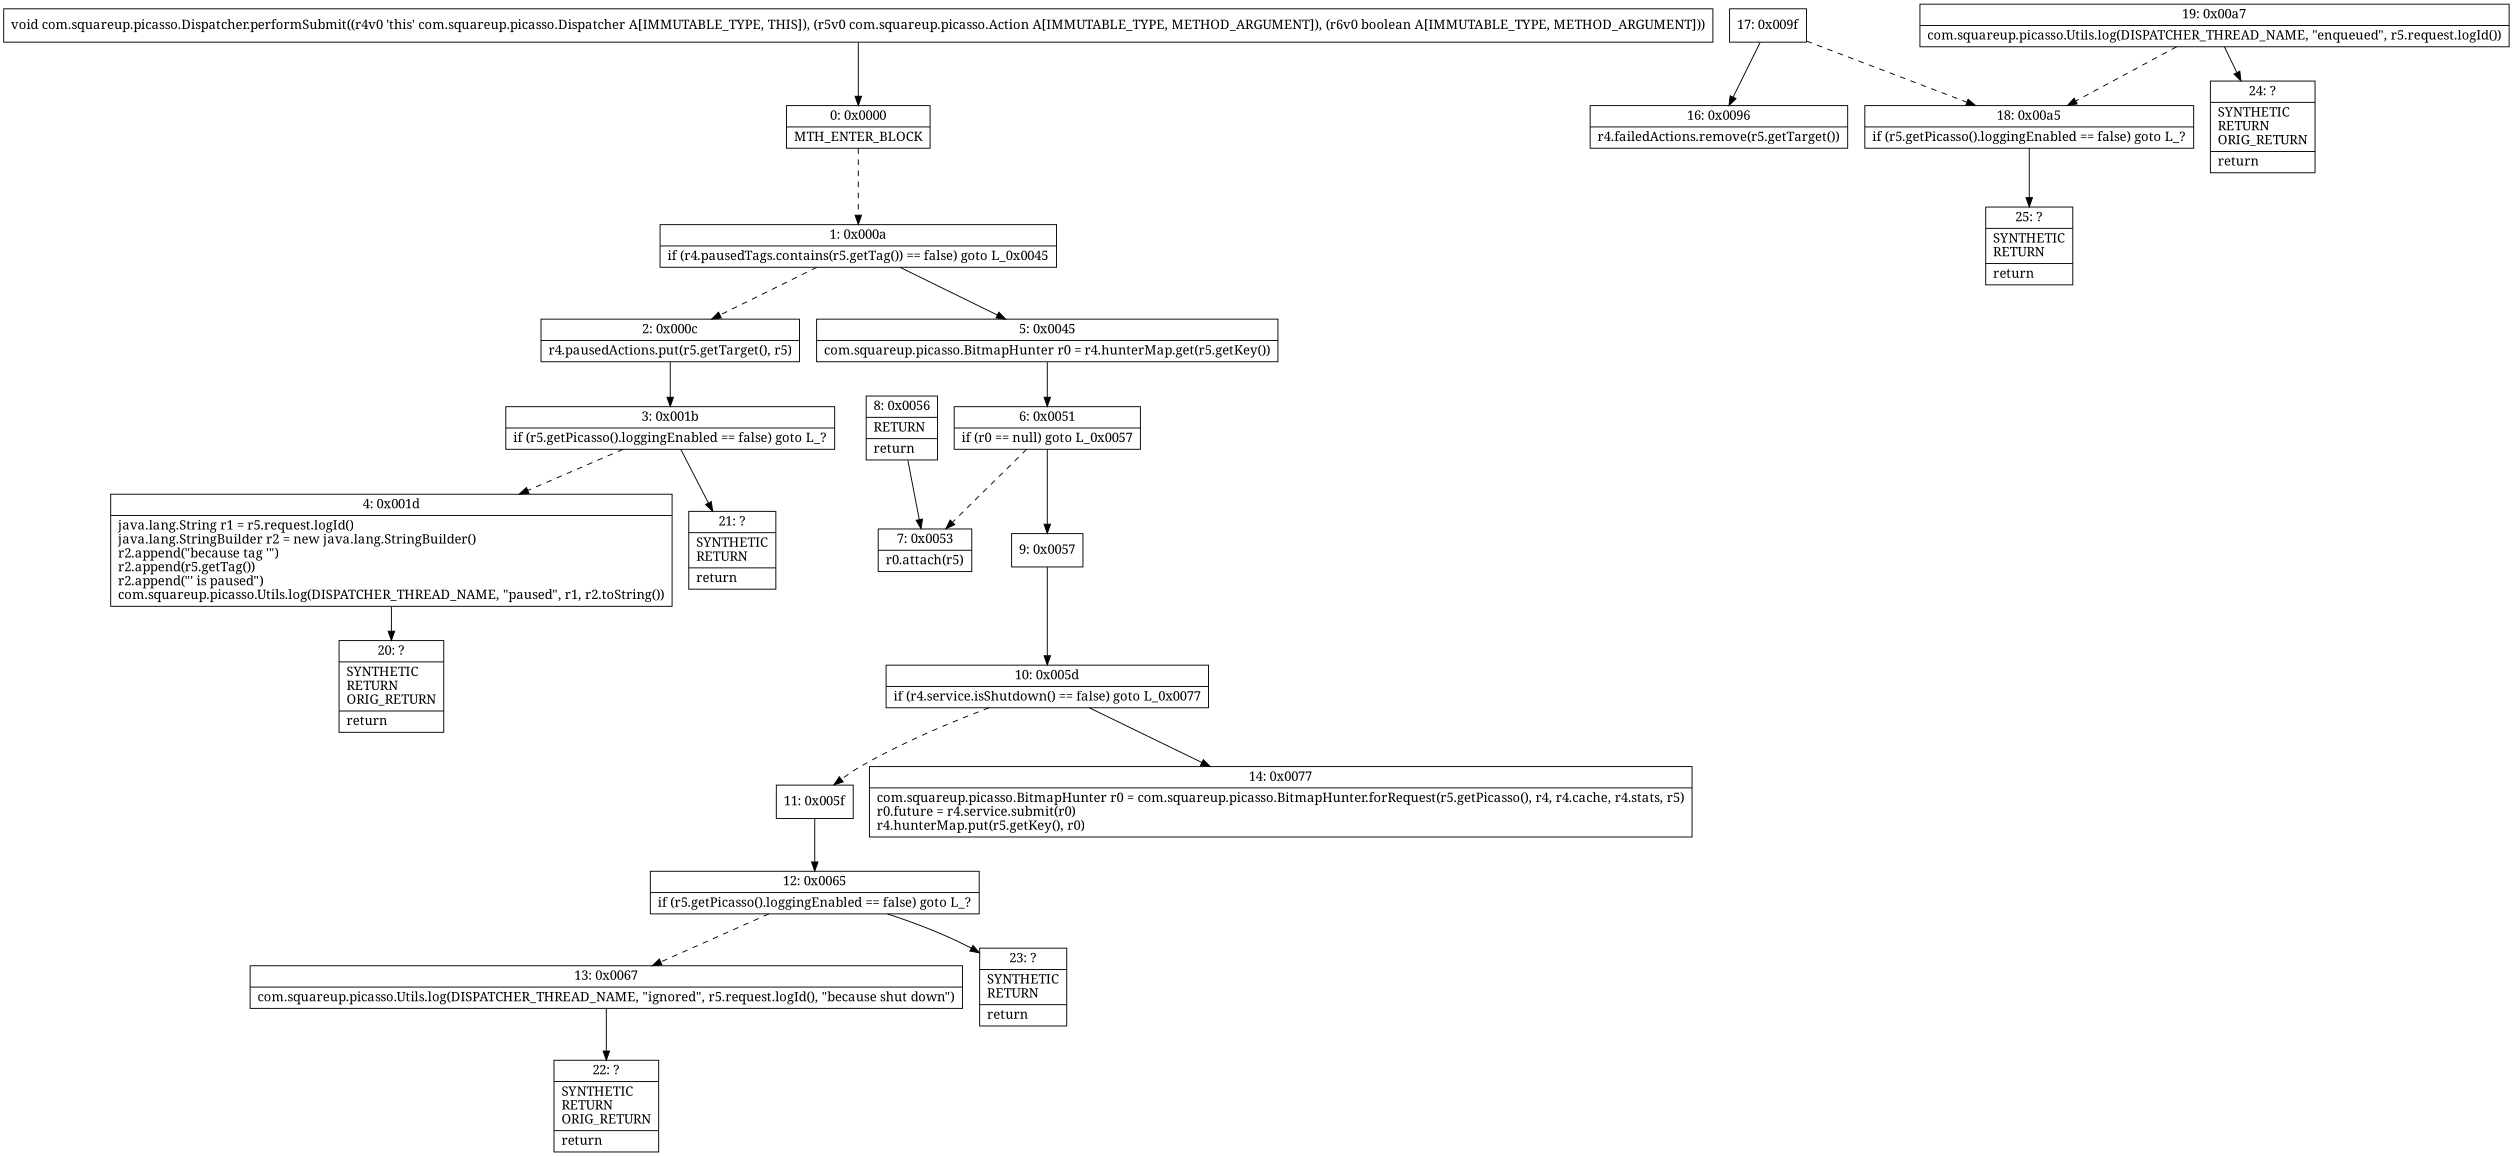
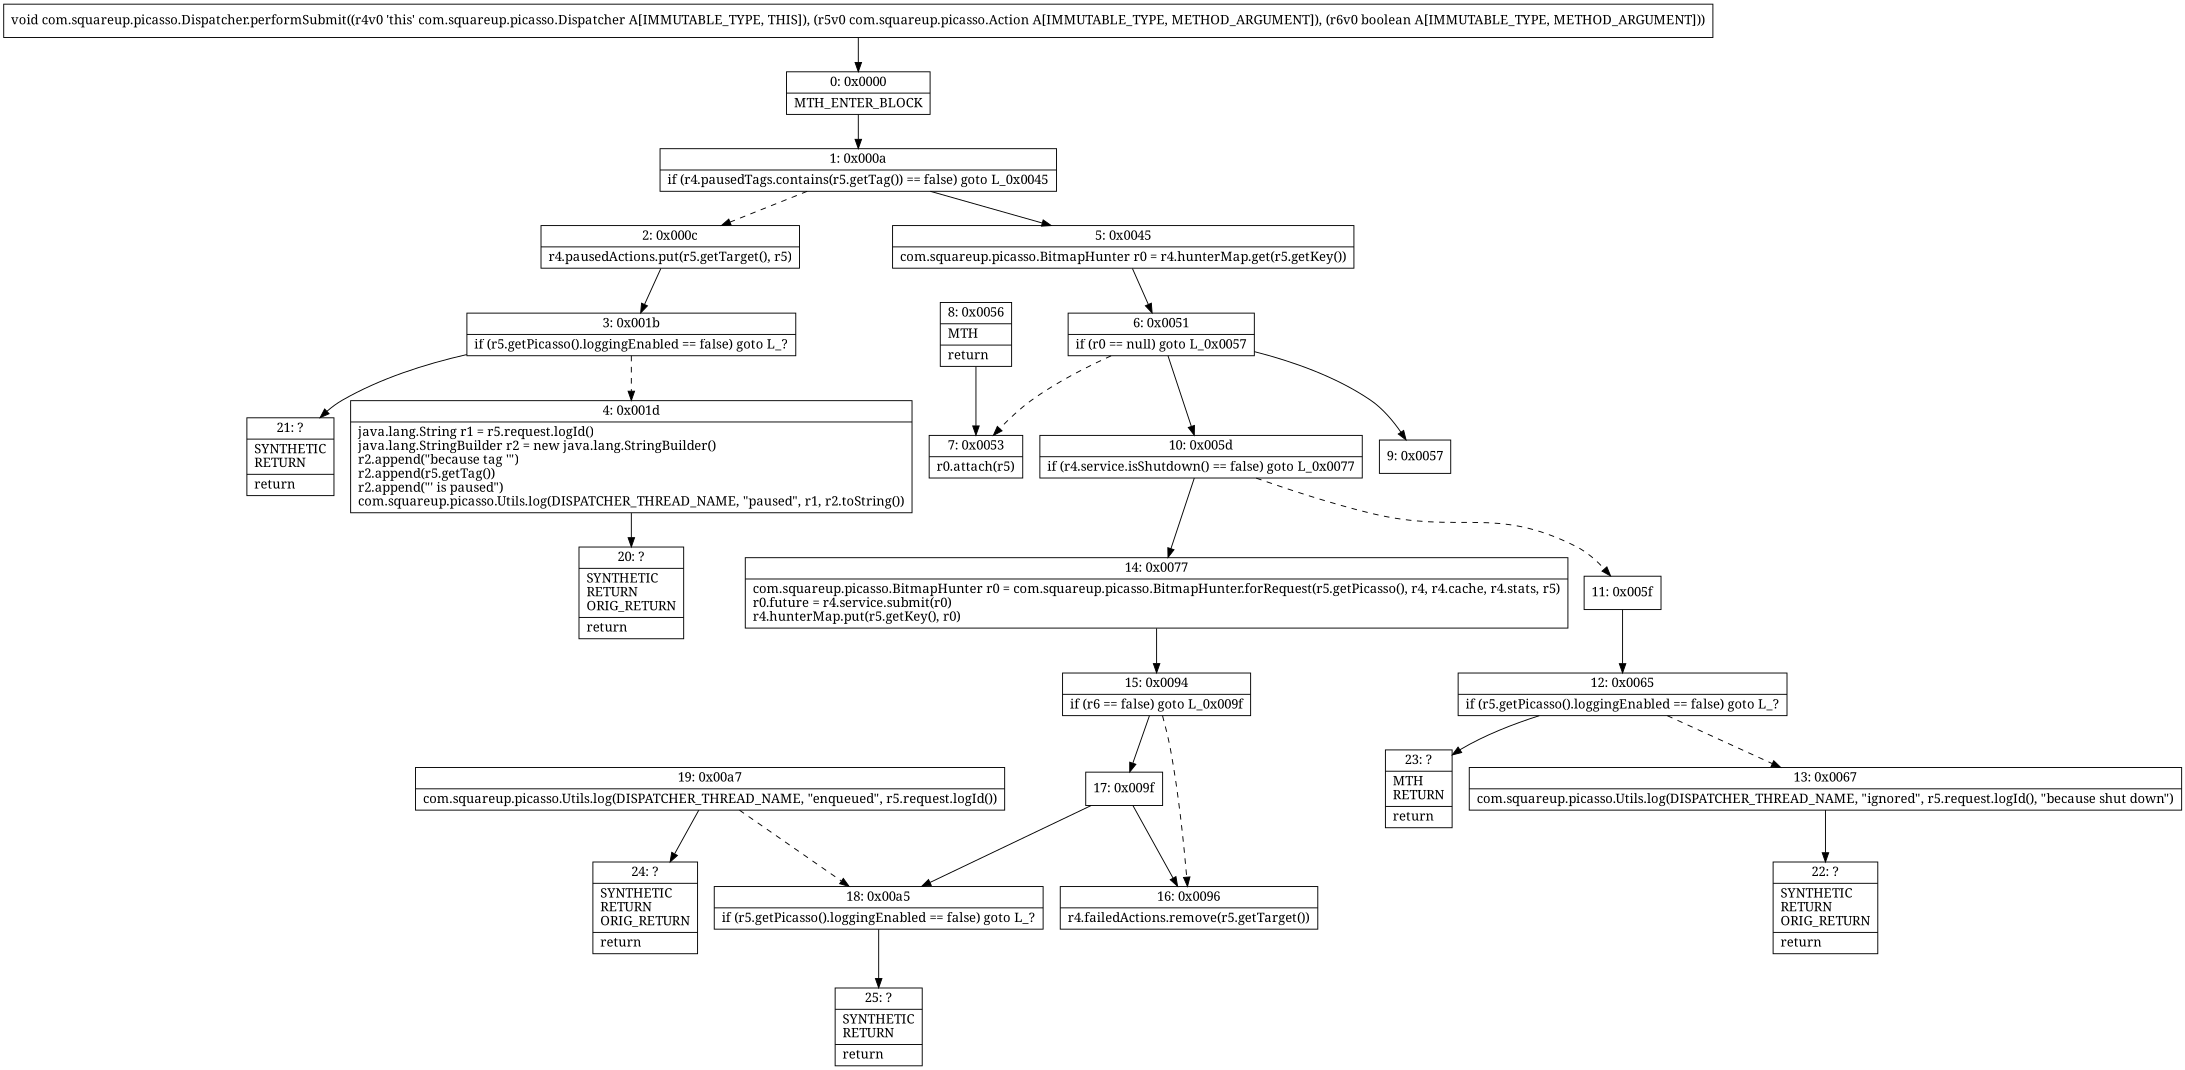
edge "17: 0x009f" -> "18: 0x00a5": style dashed -> solid
edge "0: 0x0000" -> "1: 0x000a": style dashed -> solid
node "8: 0x0056": text "RETURN" -> "MTH"
edge "9: 0x0057" -> "10: 0x005d": now "6: 0x0051" -> "10: 0x005d"
node "15: 0x0094": added
node "23: ?": text "SYNTHETIC" -> "MTH"
